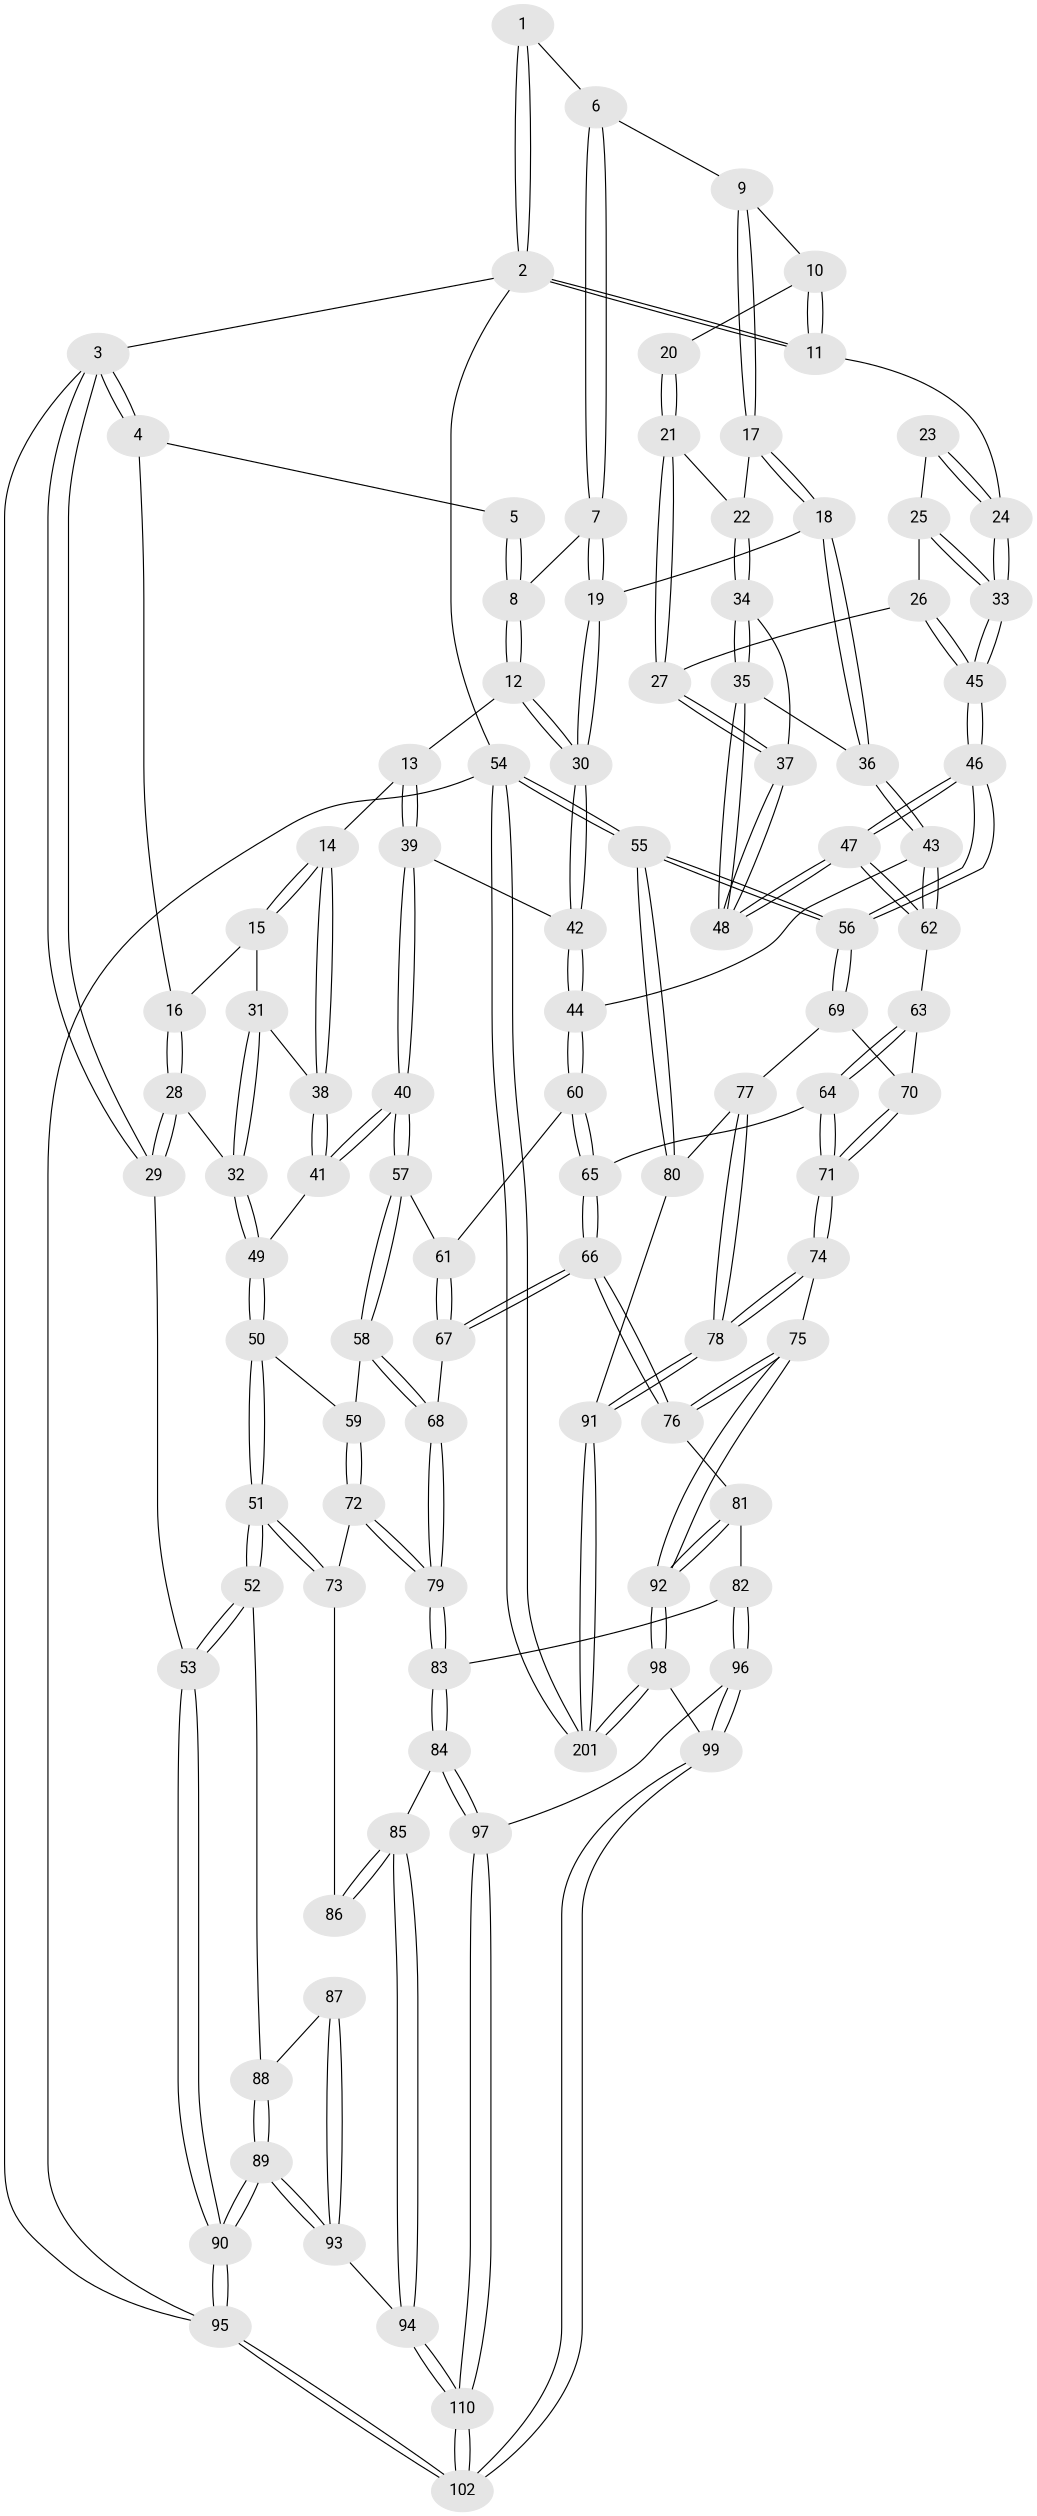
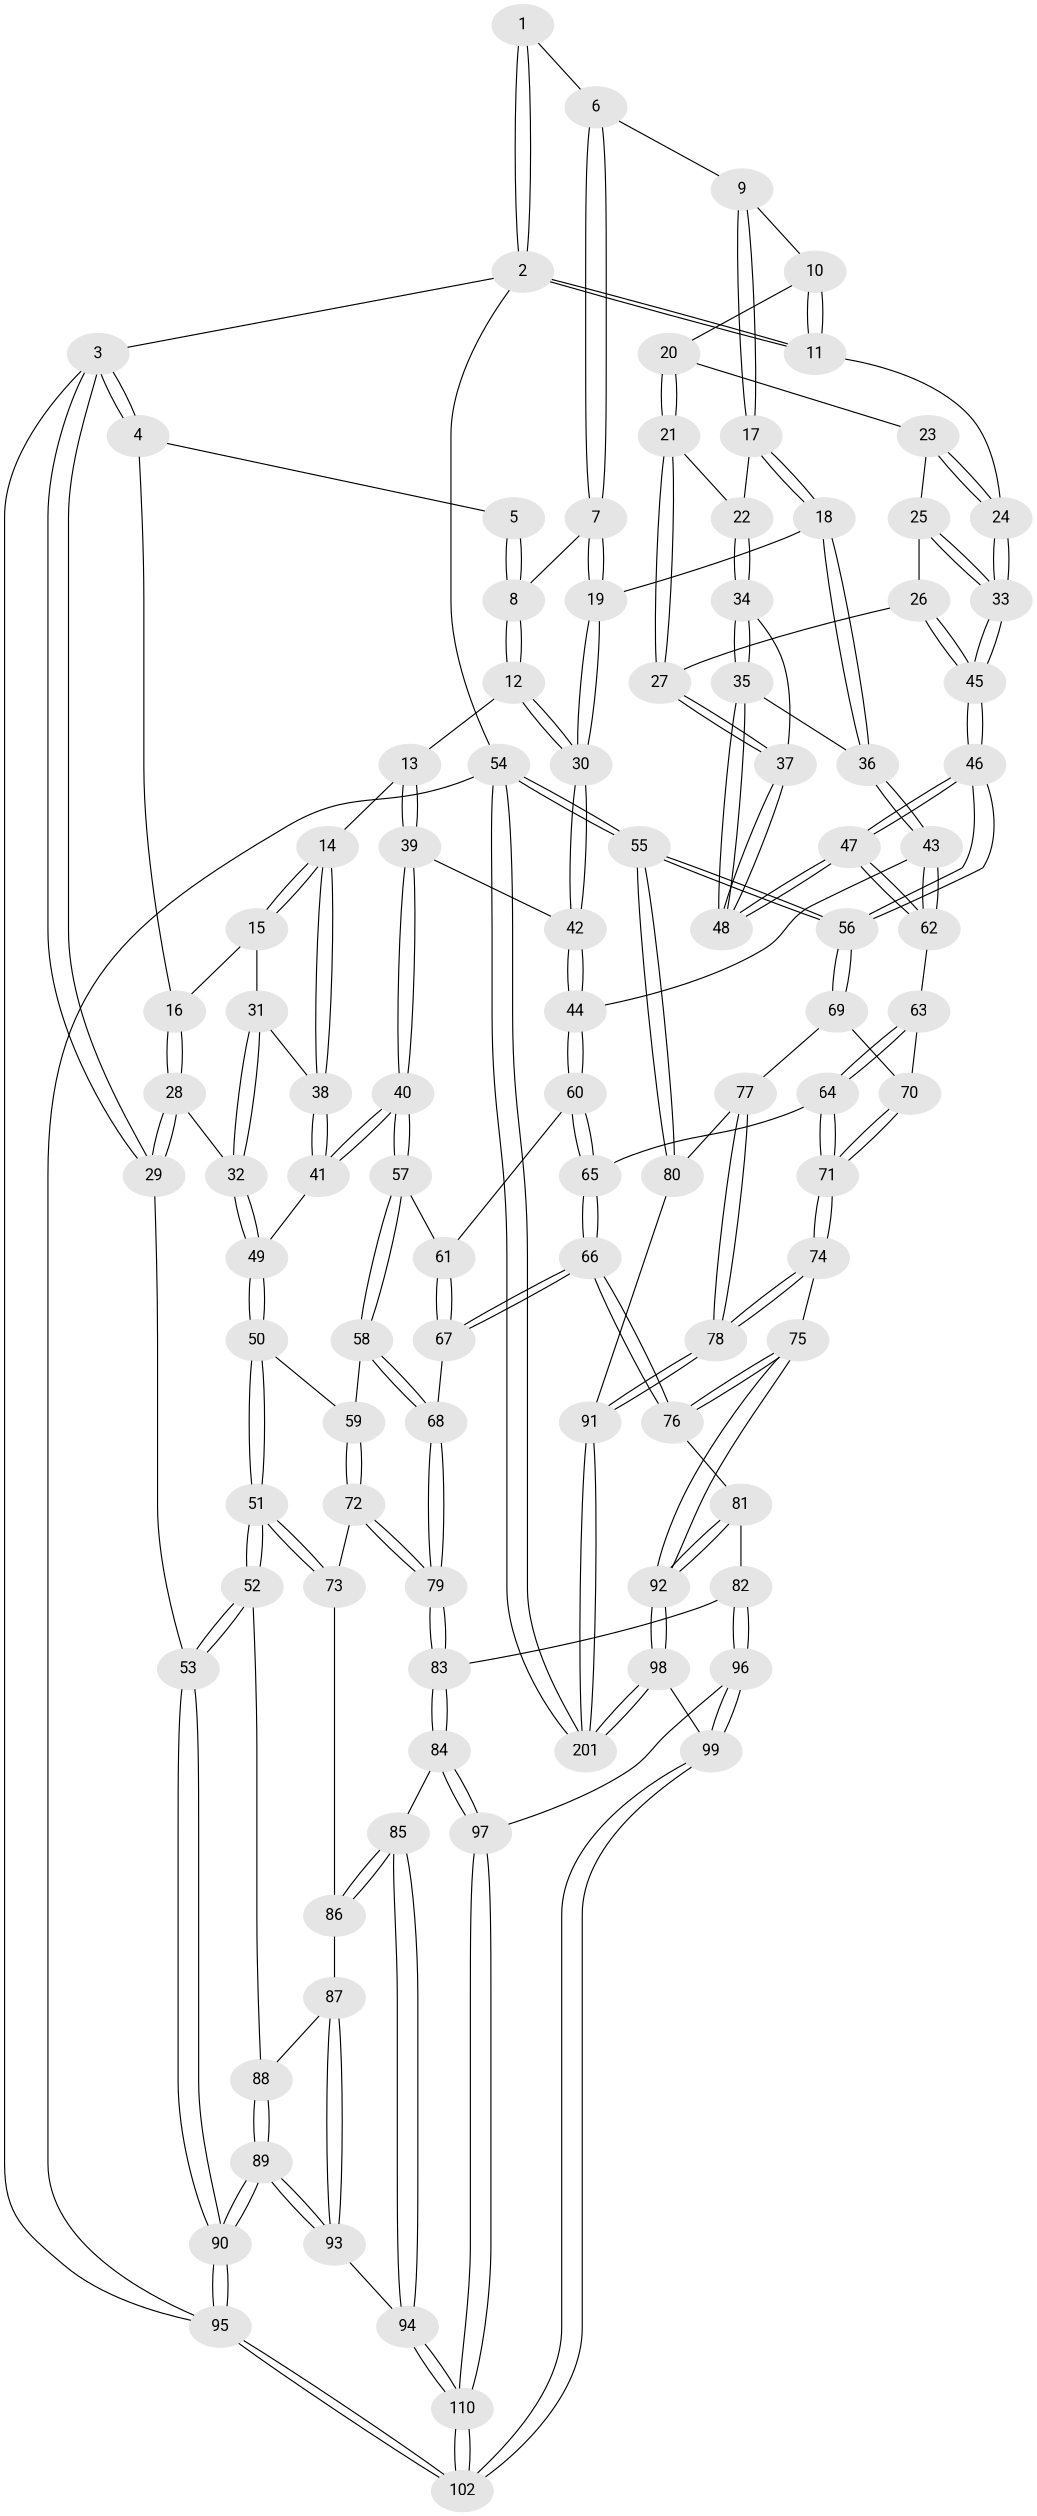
edge "20" -- "23": added
edge "86" -- "87": added
